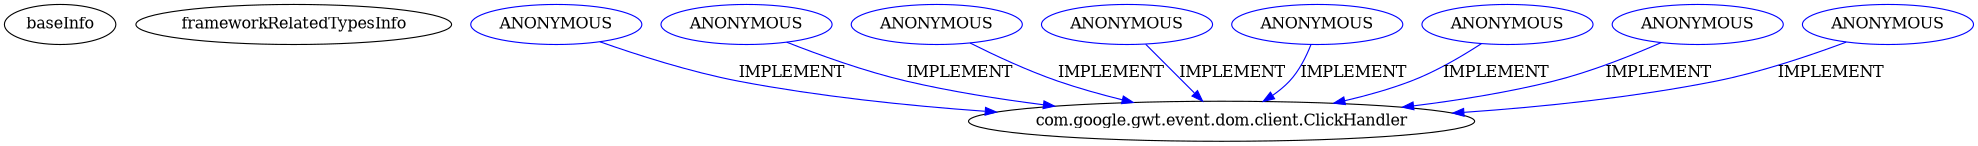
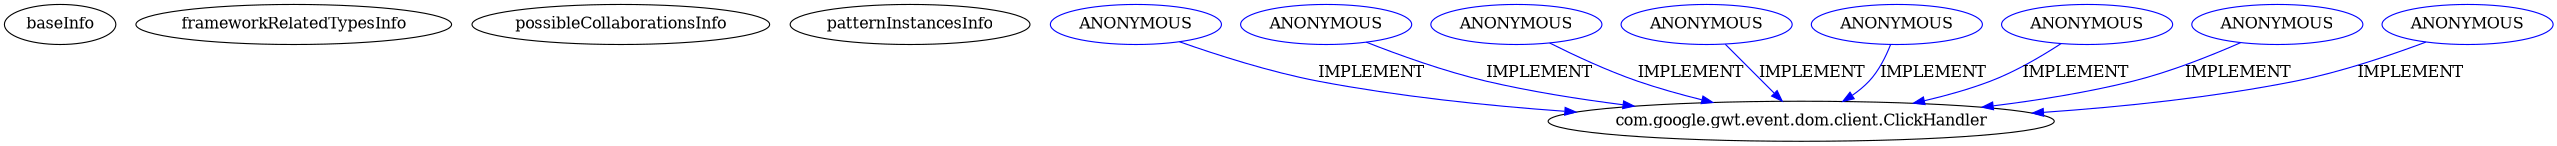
node "possibleCollaborationsInfo": added
node "patternInstancesInfo": added
